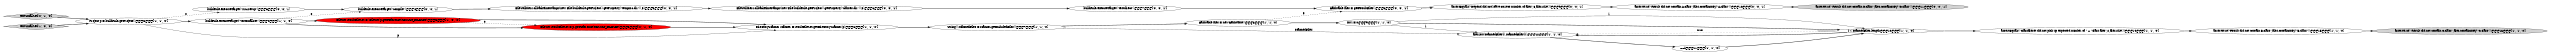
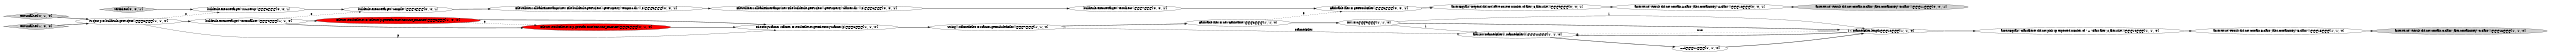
node "testDirect['0', '0', '1']": added
